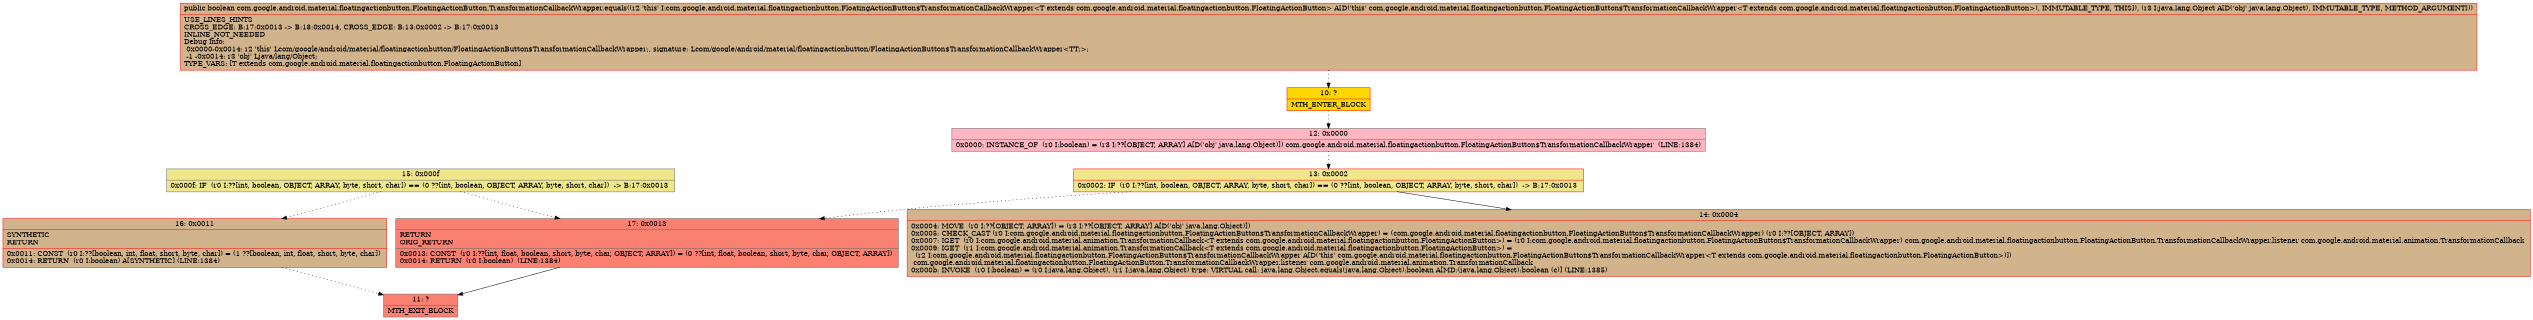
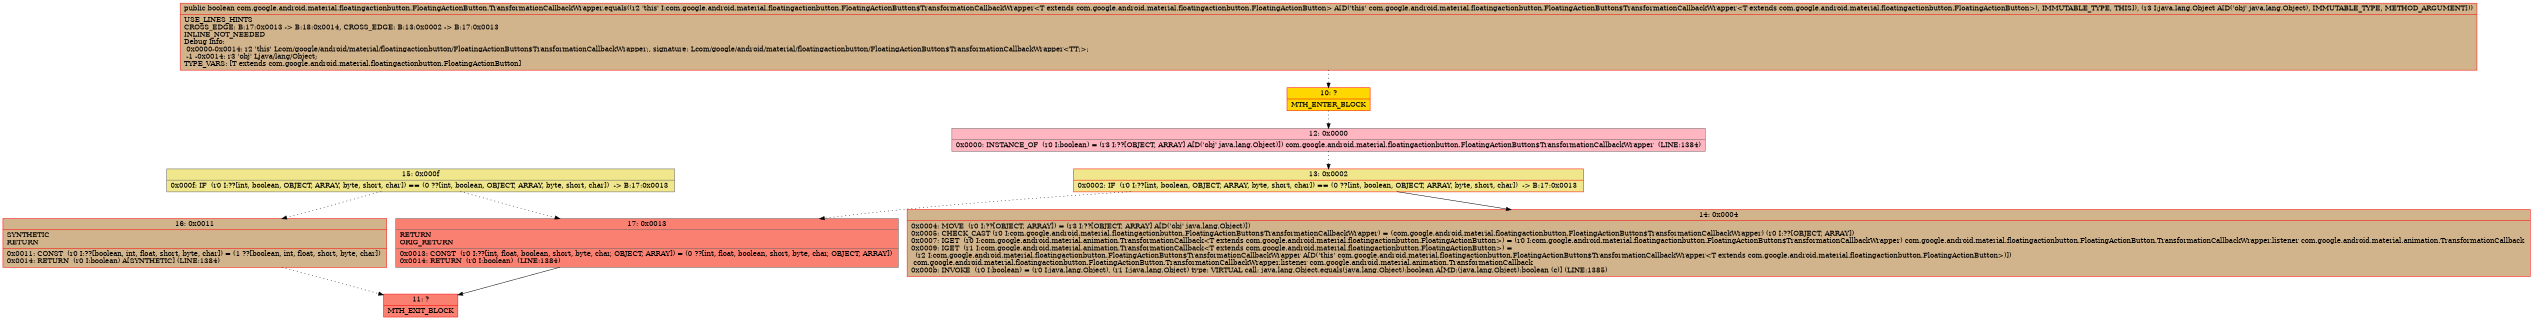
node "11: ?": color gray40 -> red
